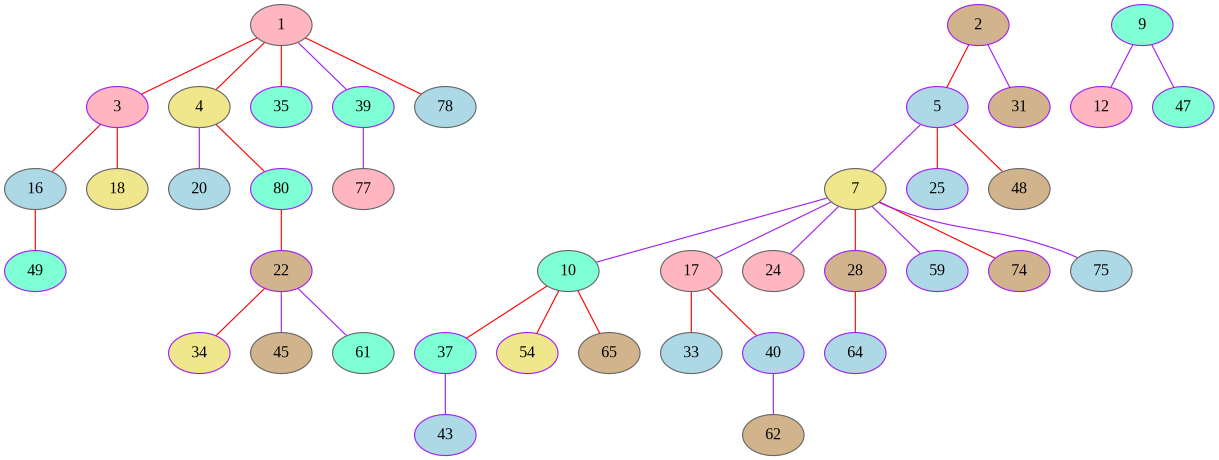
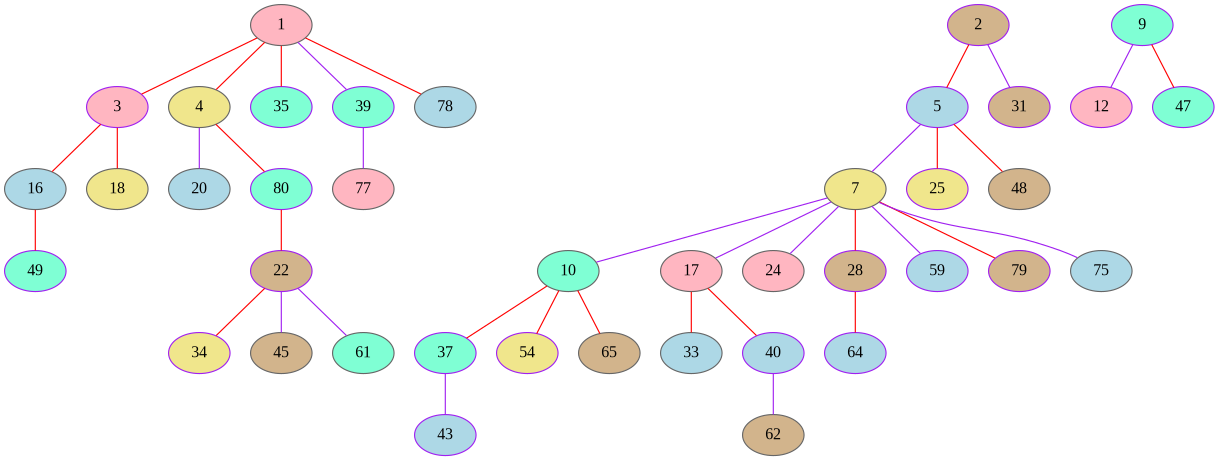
edge "9" -- "47": color purple -> red
node "25": fillcolor lightblue -> khaki
node "74": label "74" -> "79"
